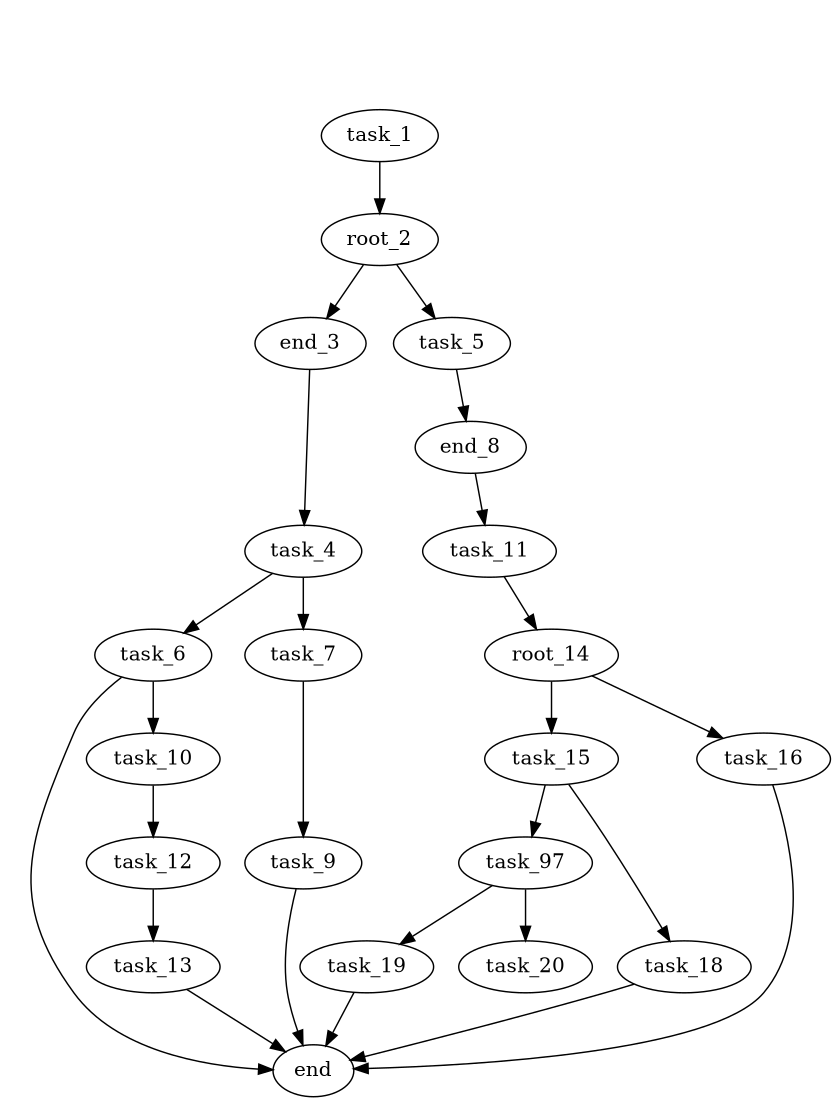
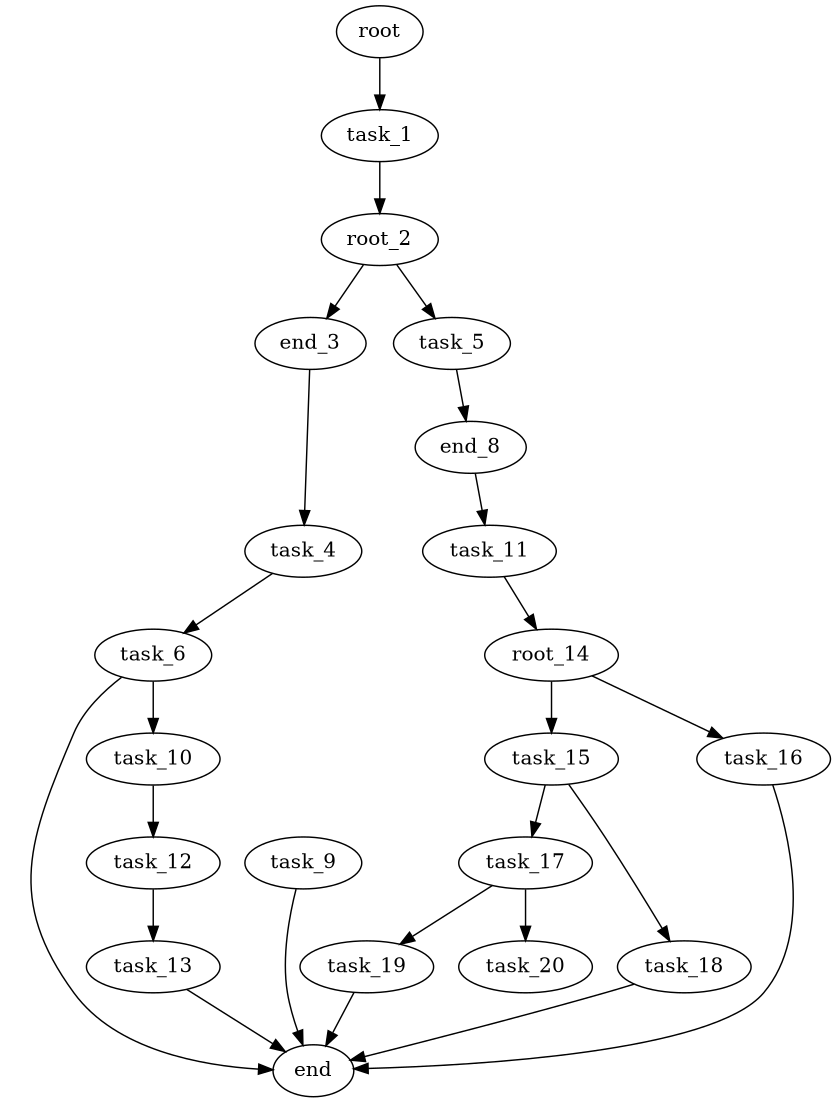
node "root": added
node "task_7": removed
node "task_97": label "task_97" -> "task_17"
